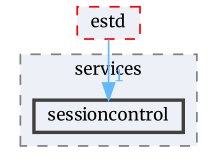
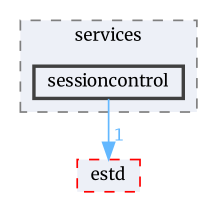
edge "estd" -> "sessioncontrol": reversed
